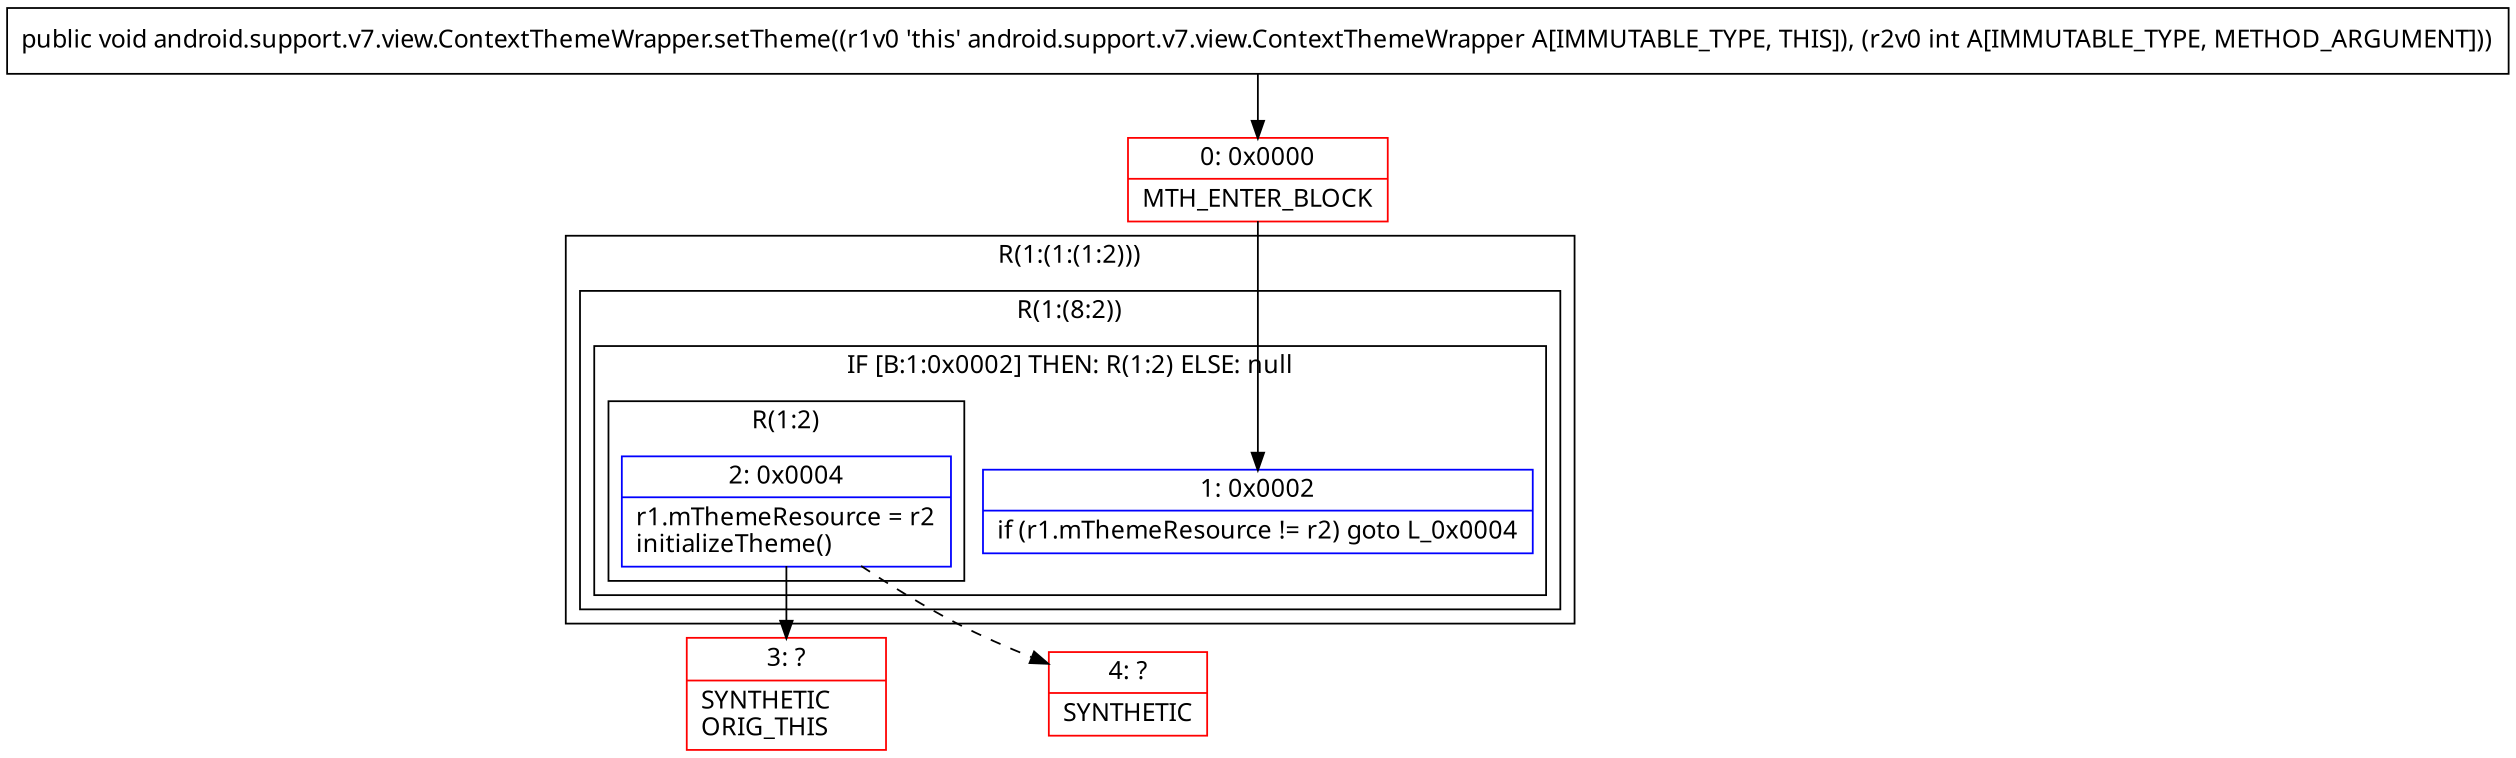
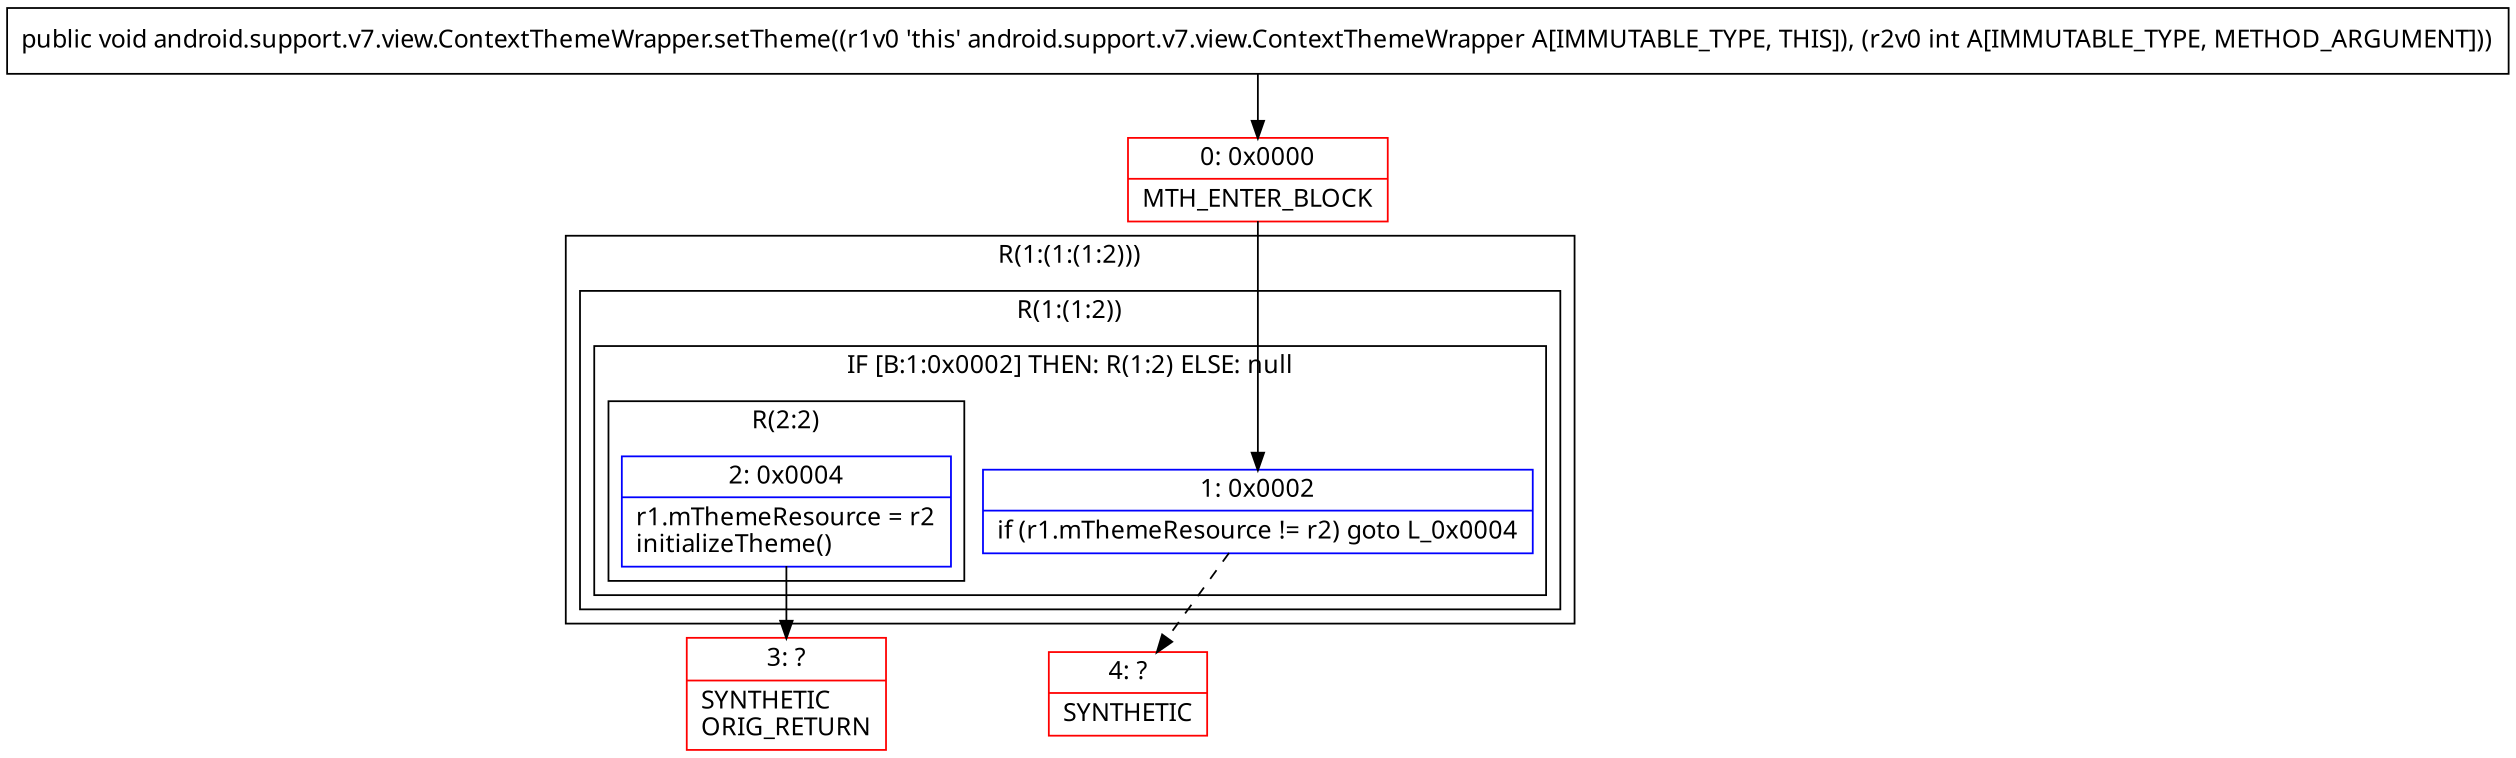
cluster "R(1:(8:2))": label "R(1:(8:2))" -> "R(1:(1:2))"
cluster "R(1:2)": label "R(1:2)" -> "R(2:2)"
edge "2: 0x0004" -> "4: ?": now "1: 0x0002" -> "4: ?"
node "3: ?": text "ORIG_THIS" -> "ORIG_RETURN"
